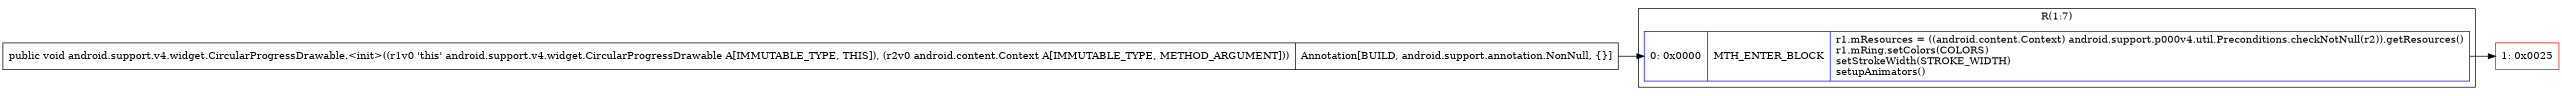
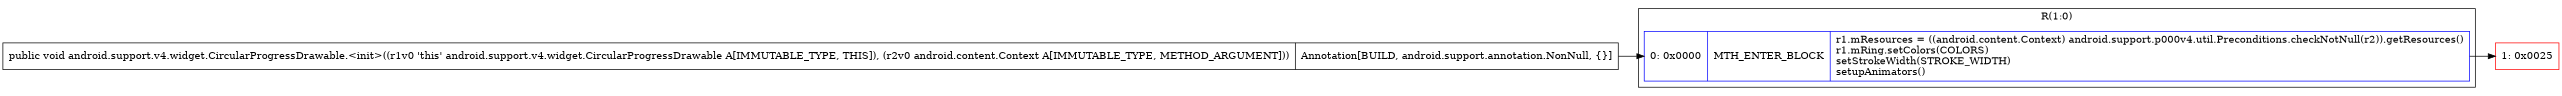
cluster "R(1:7)": label "R(1:7)" -> "R(1:0)"
